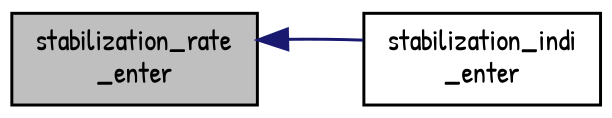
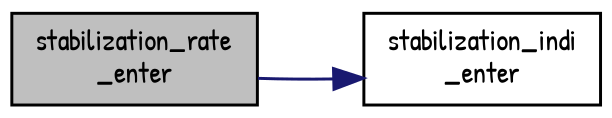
edge "stabilization_indi _enter" -> "stabilization_rate _enter": reversed
